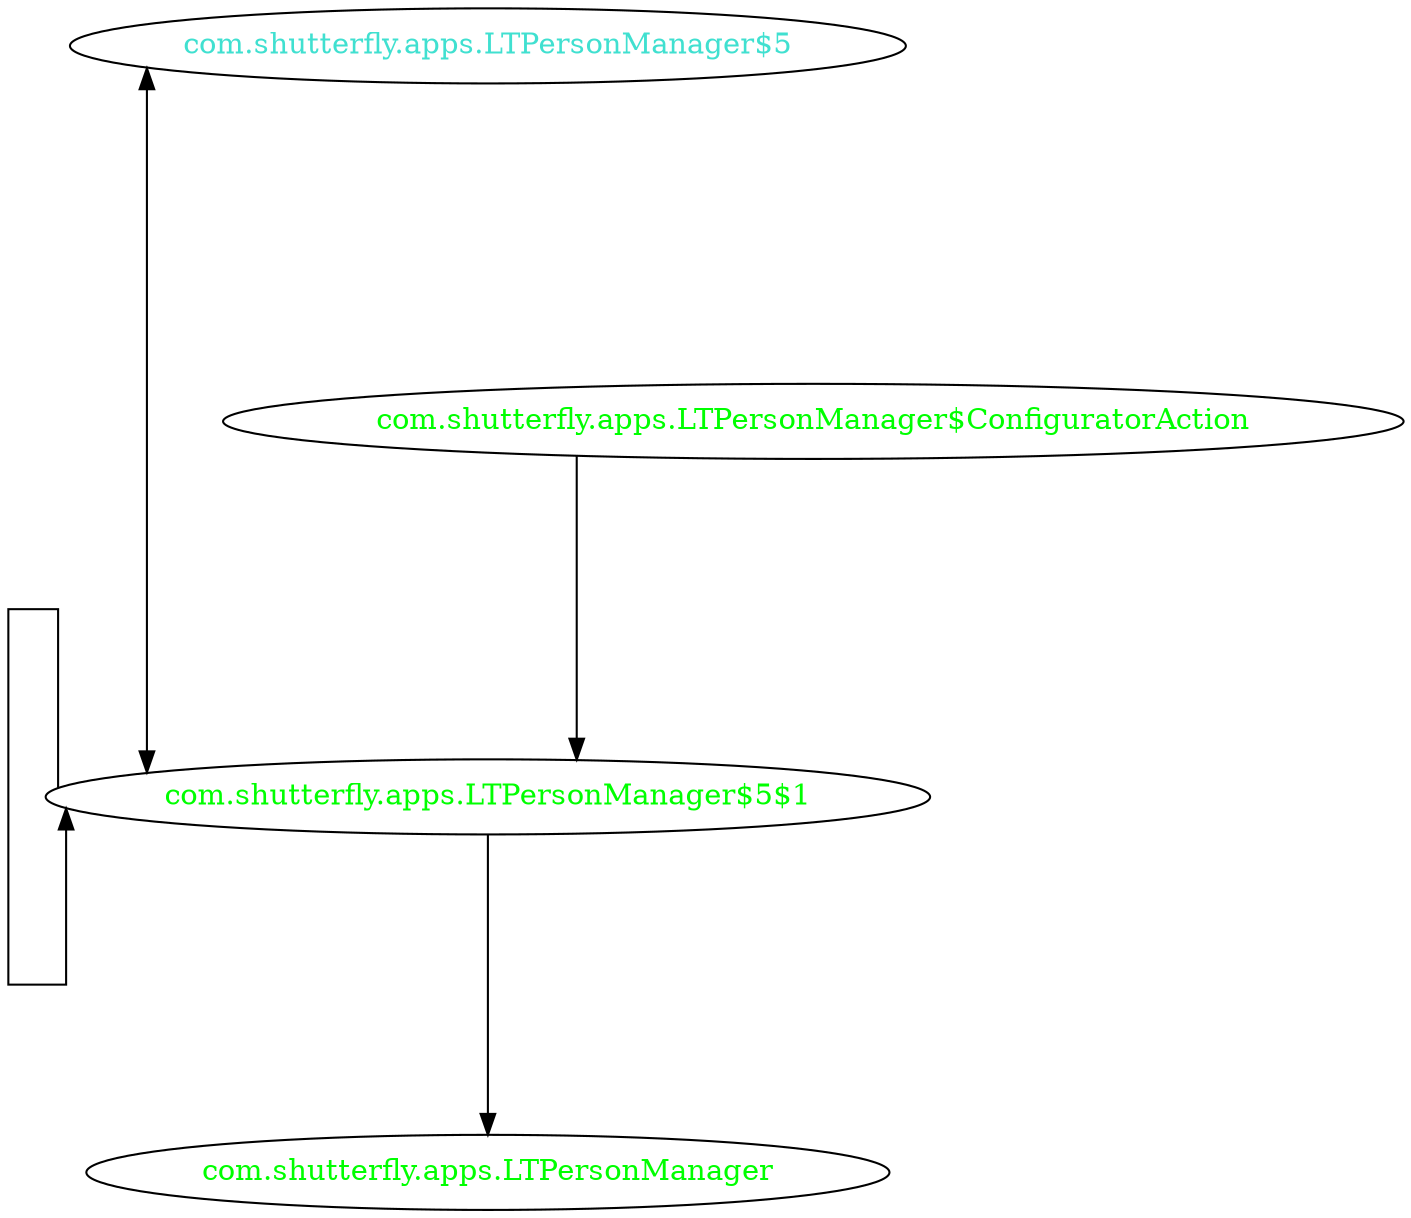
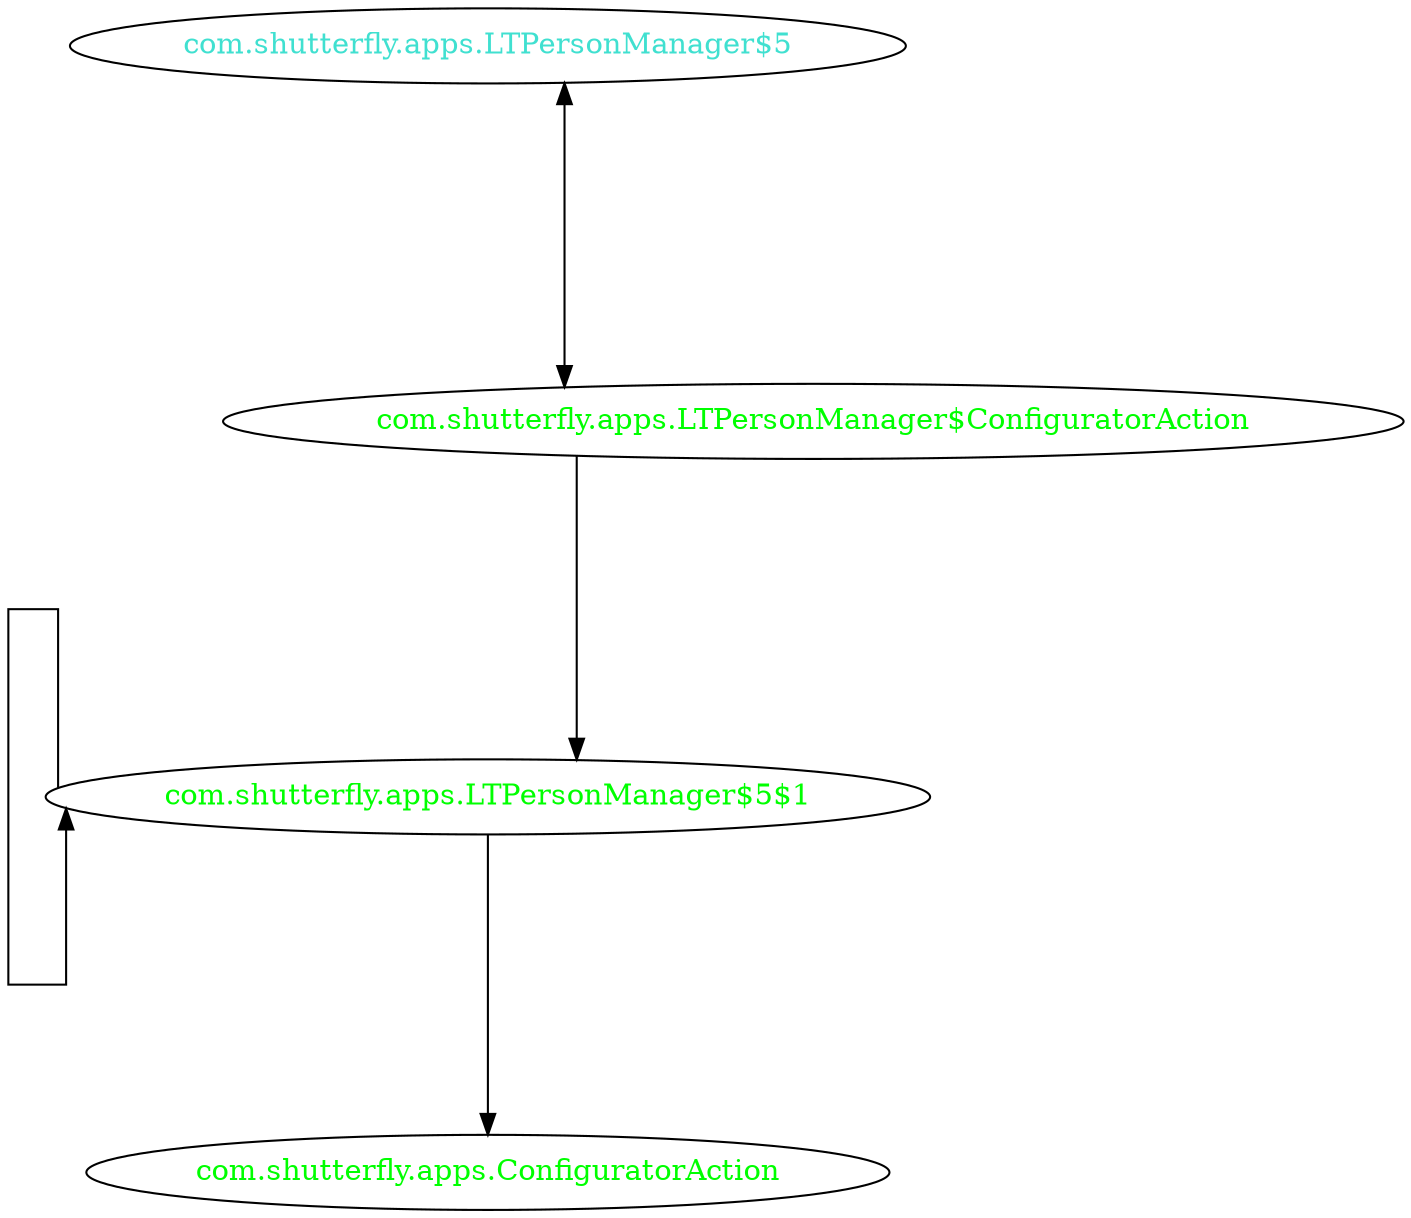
edge "com.shutterfly.apps.LTPersonManager$5" -- "com.shutterfly.apps.LTPersonManager$5$1": now "com.shutterfly.apps.LTPersonManager$5" -- "com.shutterfly.apps.LTPersonManager$ConfiguratorAction"
node "com.shutterfly.apps.LTPersonManager": label "com.shutterfly.apps.LTPersonManager" -> "com.shutterfly.apps.ConfiguratorAction"
